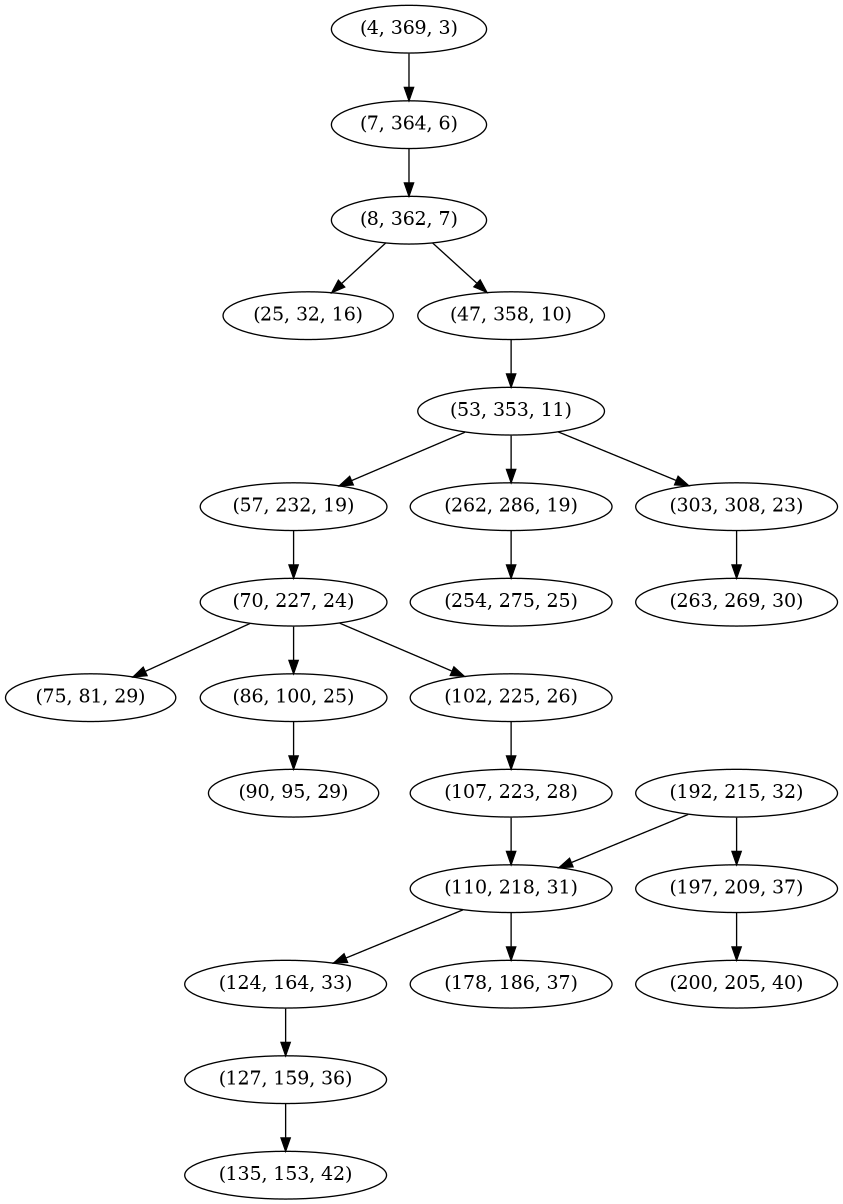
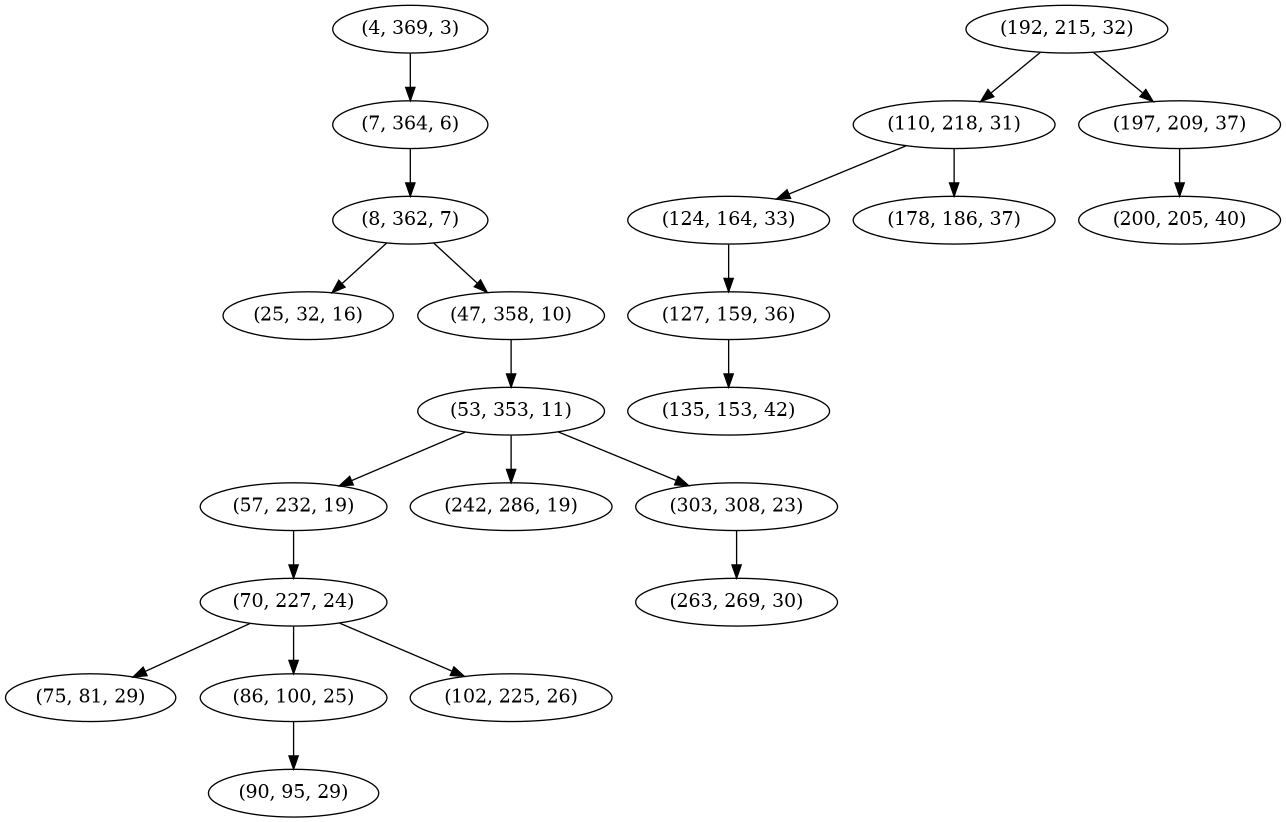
node "(262, 286, 19)": label "(262, 286, 19)" -> "(242, 286, 19)"
node "(254, 275, 25)": removed
node "(107, 223, 28)": removed
